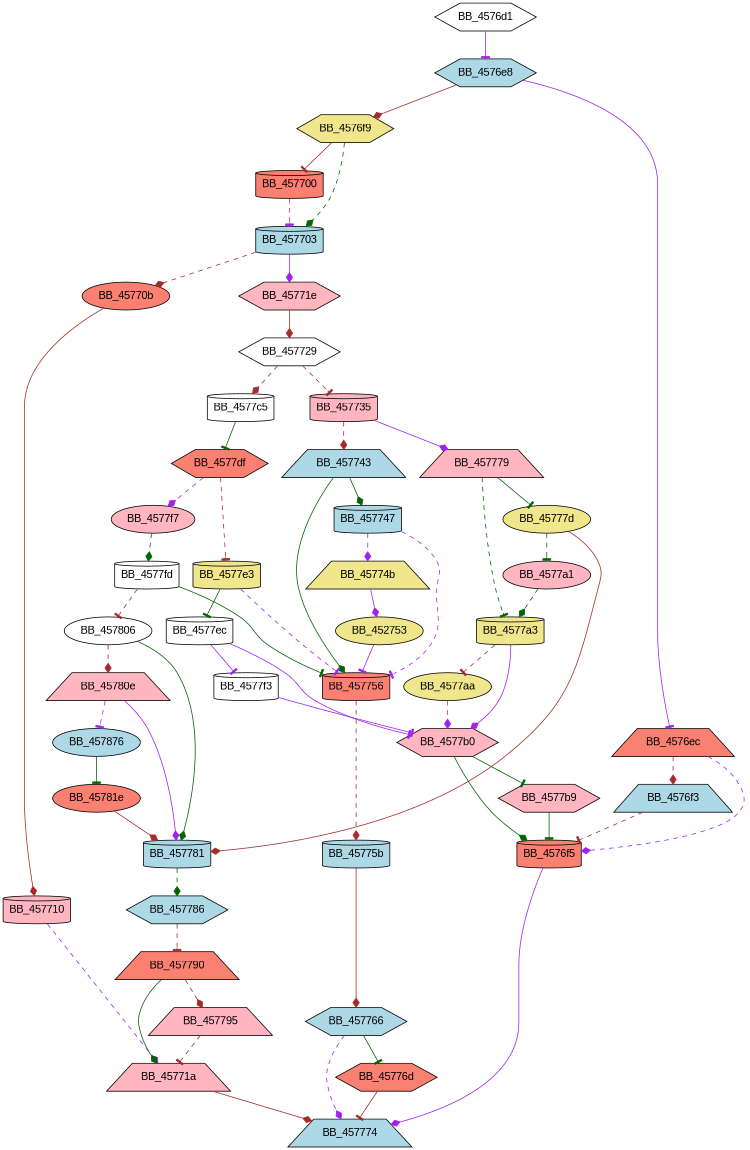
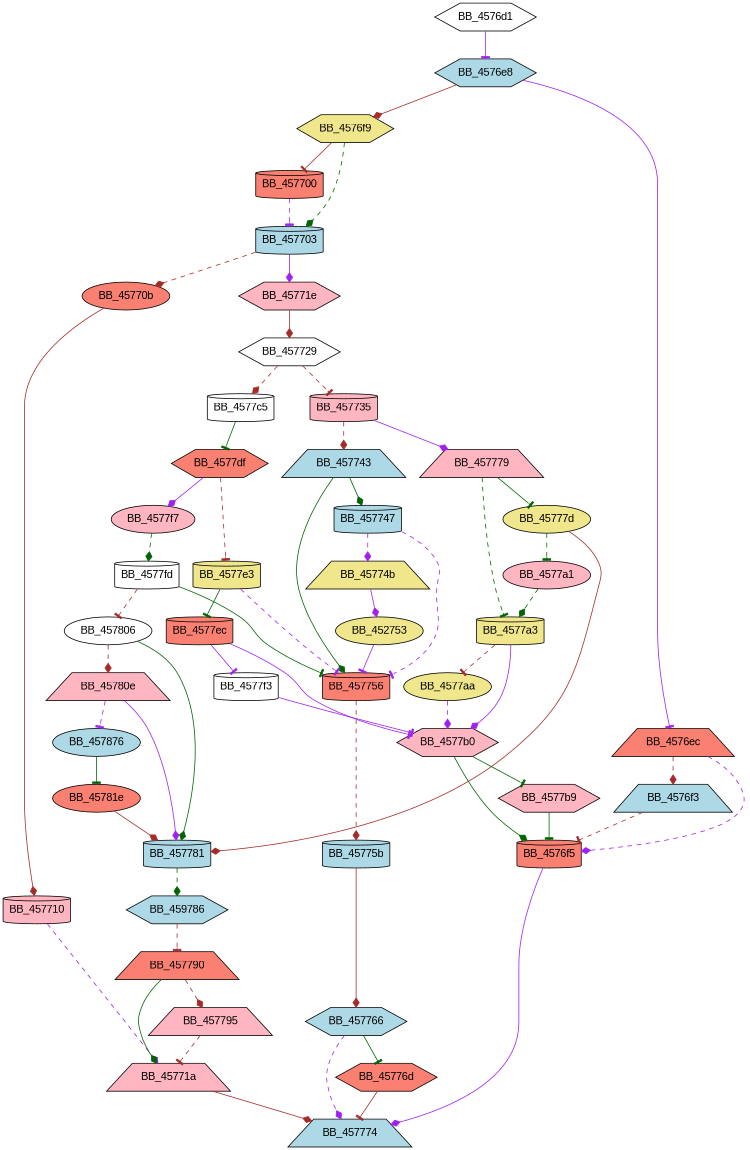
edge "BB_4577df" -> "BB_4577f7": style dashed -> solid
node "BB_4577ec": fillcolor white -> salmon
node "BB_457786": label "BB_457786" -> "BB_459786"
